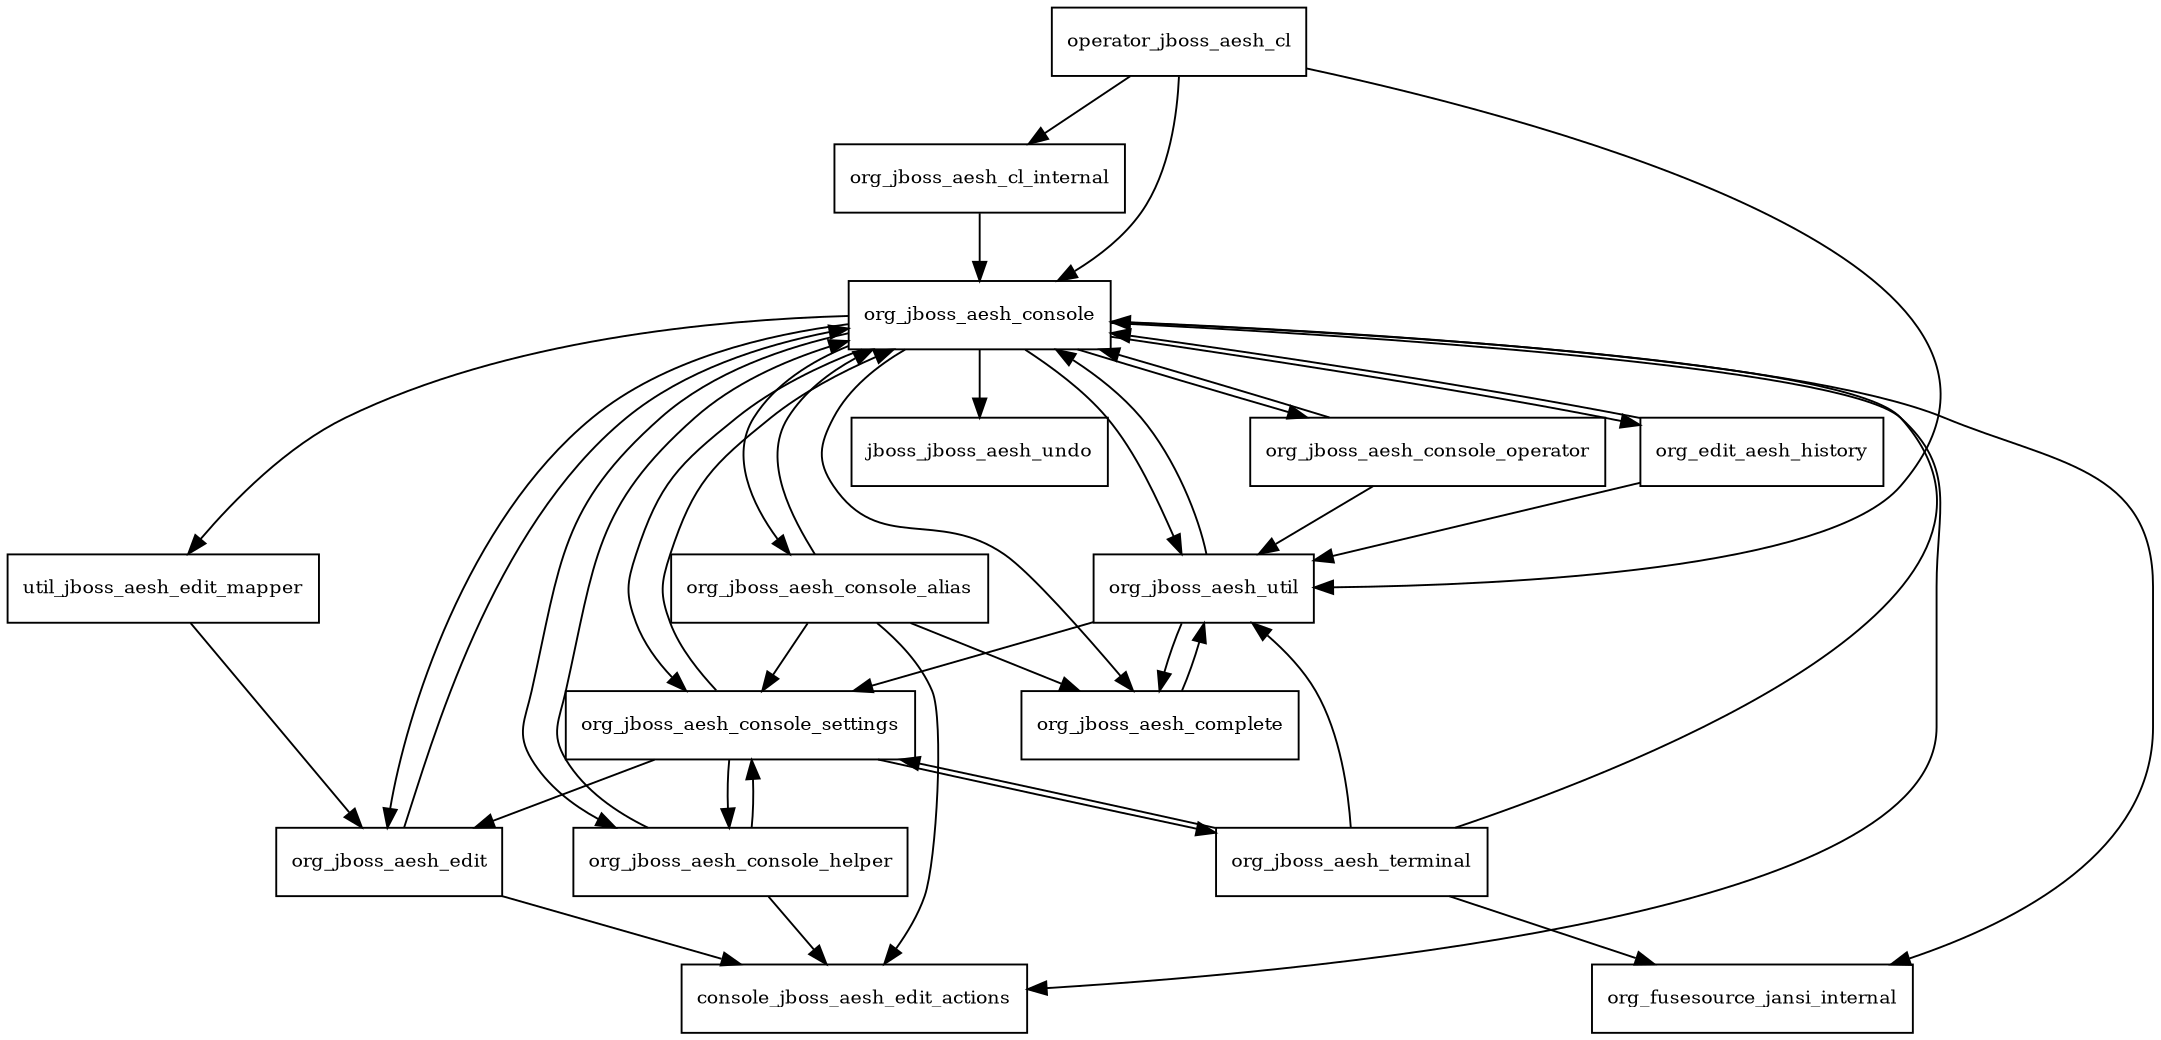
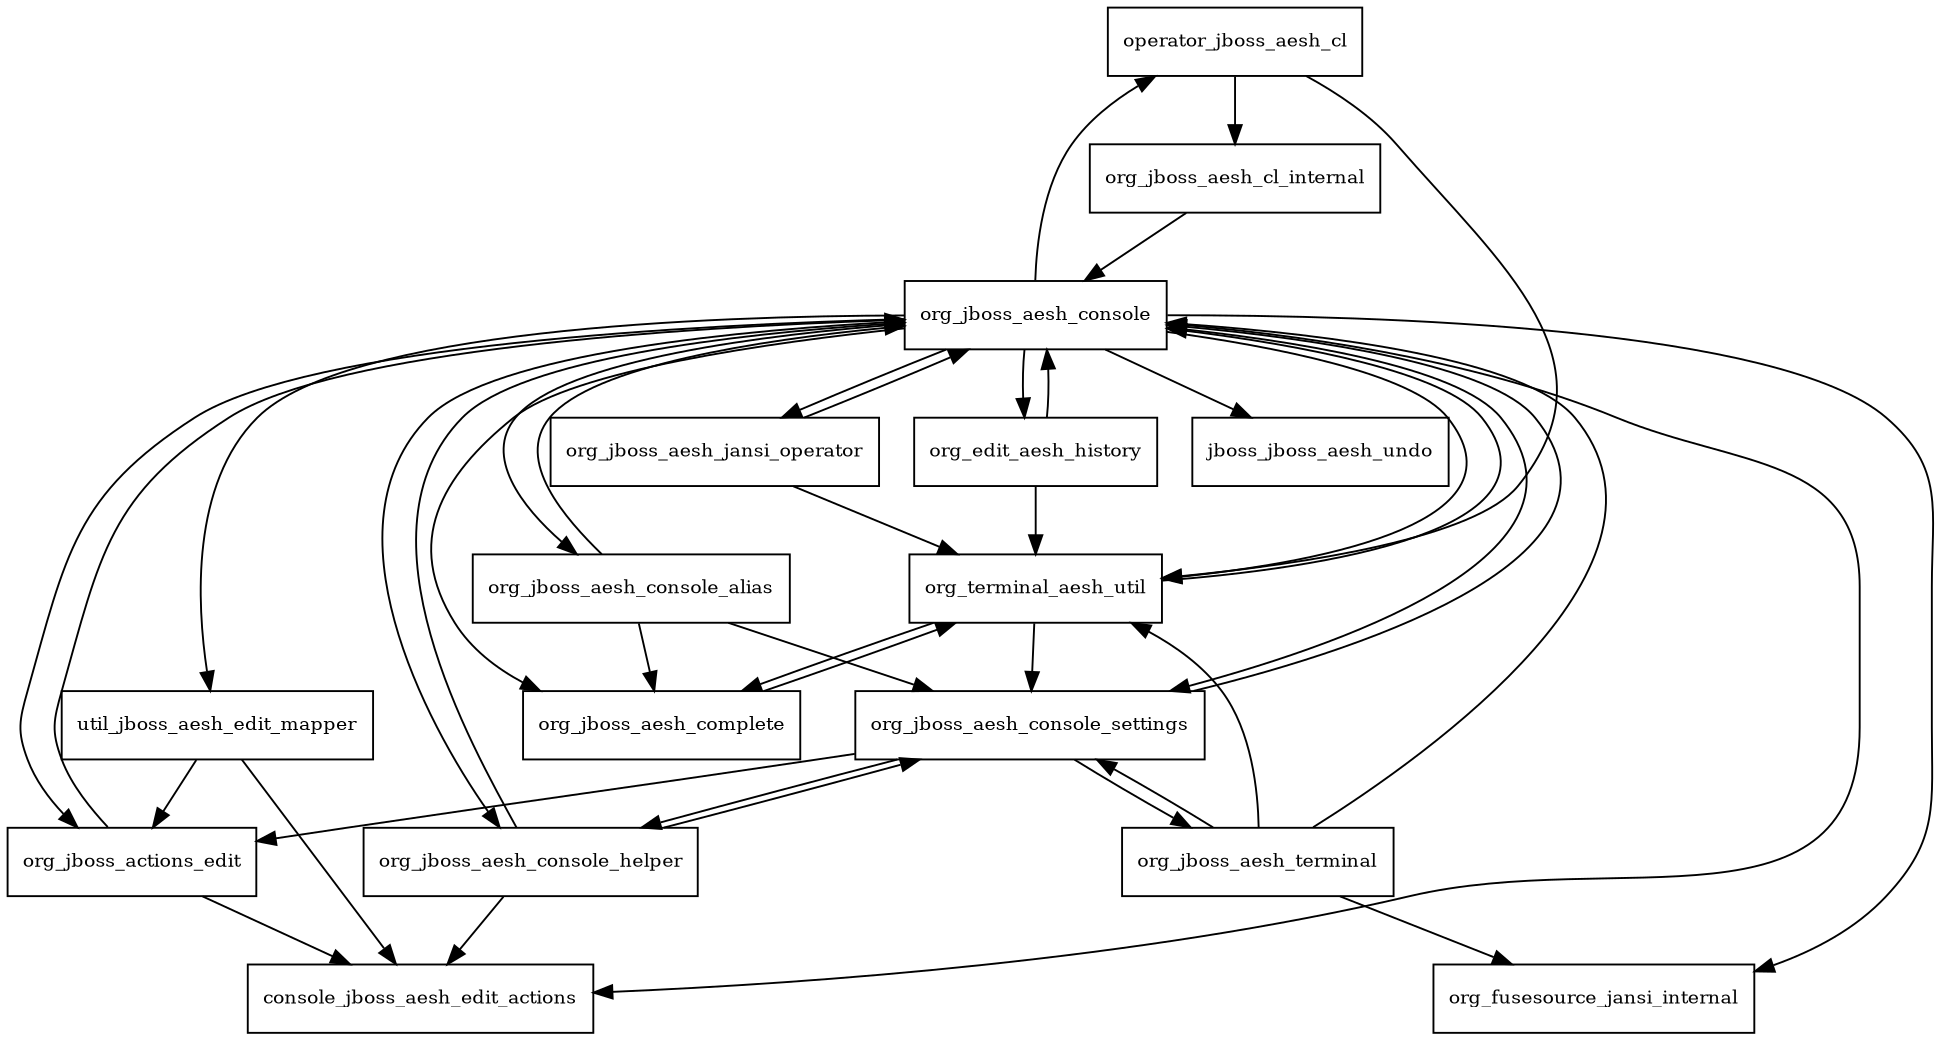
edge "operator_jboss_aesh_cl" -> "org_jboss_aesh_console": reversed
node "org_jboss_aesh_console_operator": label "org_jboss_aesh_console_operator" -> "org_jboss_aesh_jansi_operator"
node "org_jboss_aesh_util": label "org_jboss_aesh_util" -> "org_terminal_aesh_util"
edge "org_jboss_aesh_console_alias" -> "console_jboss_aesh_edit_actions": now "util_jboss_aesh_edit_mapper" -> "console_jboss_aesh_edit_actions"
node "org_jboss_aesh_edit": label "org_jboss_aesh_edit" -> "org_jboss_actions_edit"
